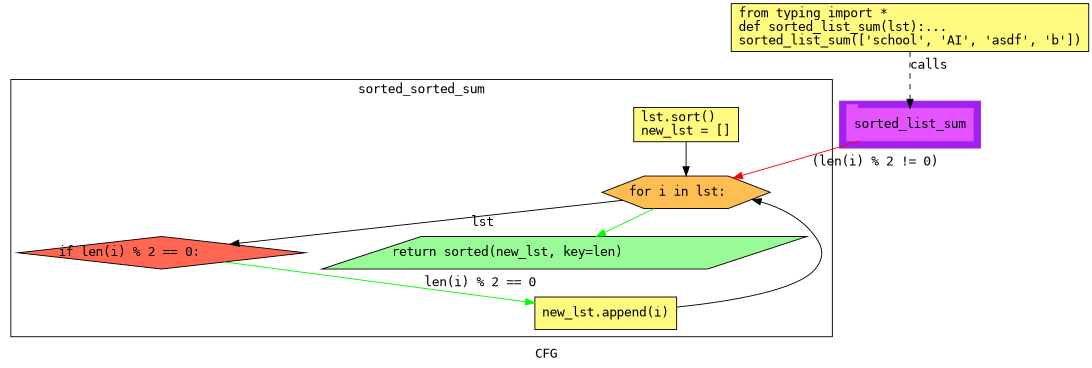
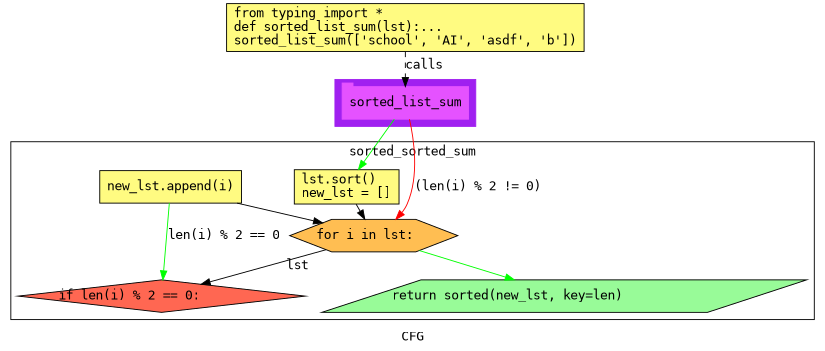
edge "sorted_list_sum" -> "lst.sort() new_lst = []": added
edge "if len(i) % 2 == 0:" -> "new_lst.append(i)": reversed
